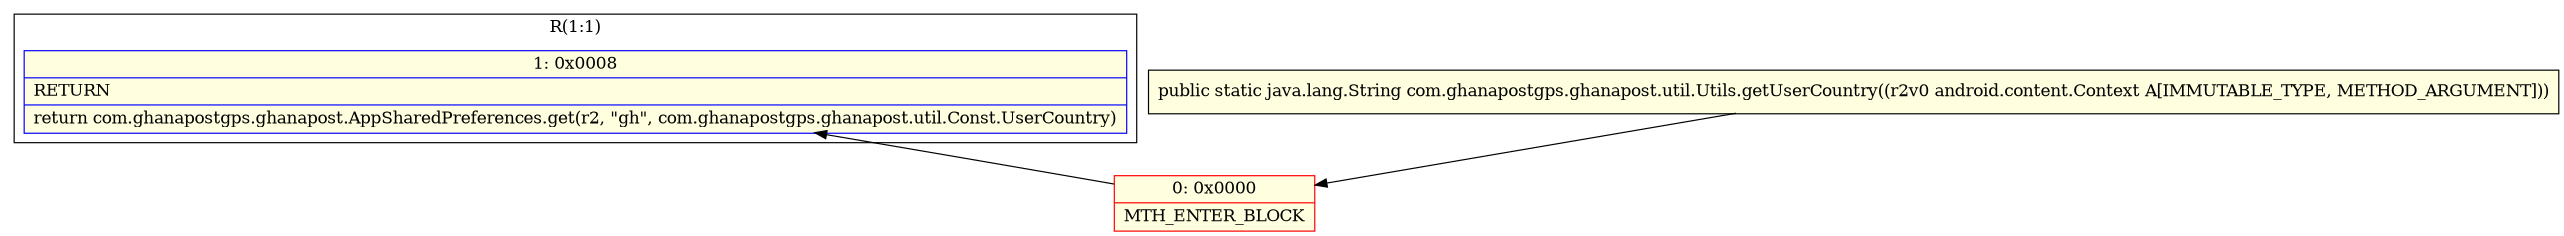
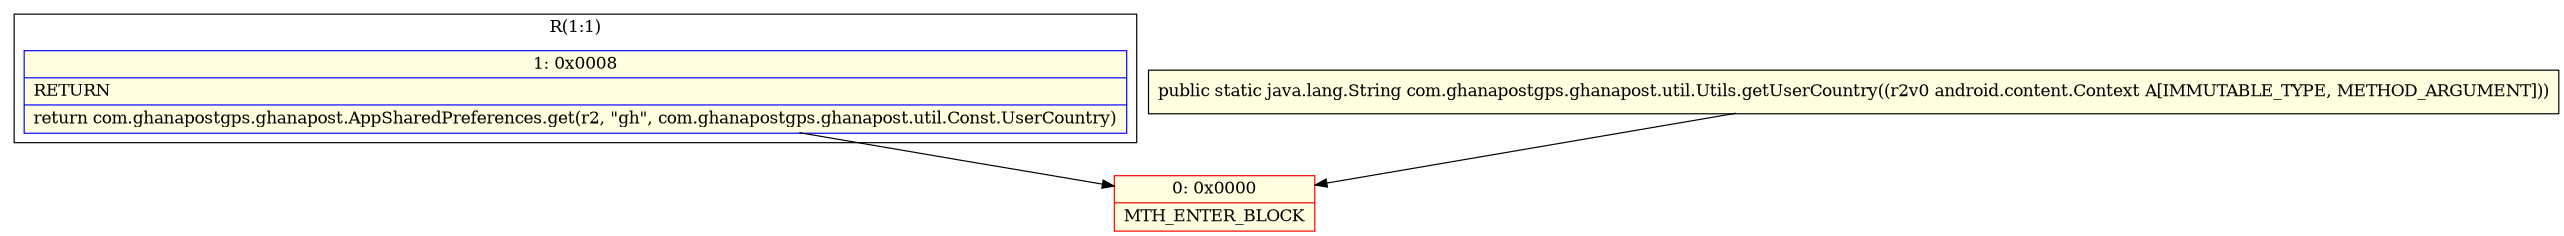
edge "0: 0x0000" -> "1: 0x0008": reversed
